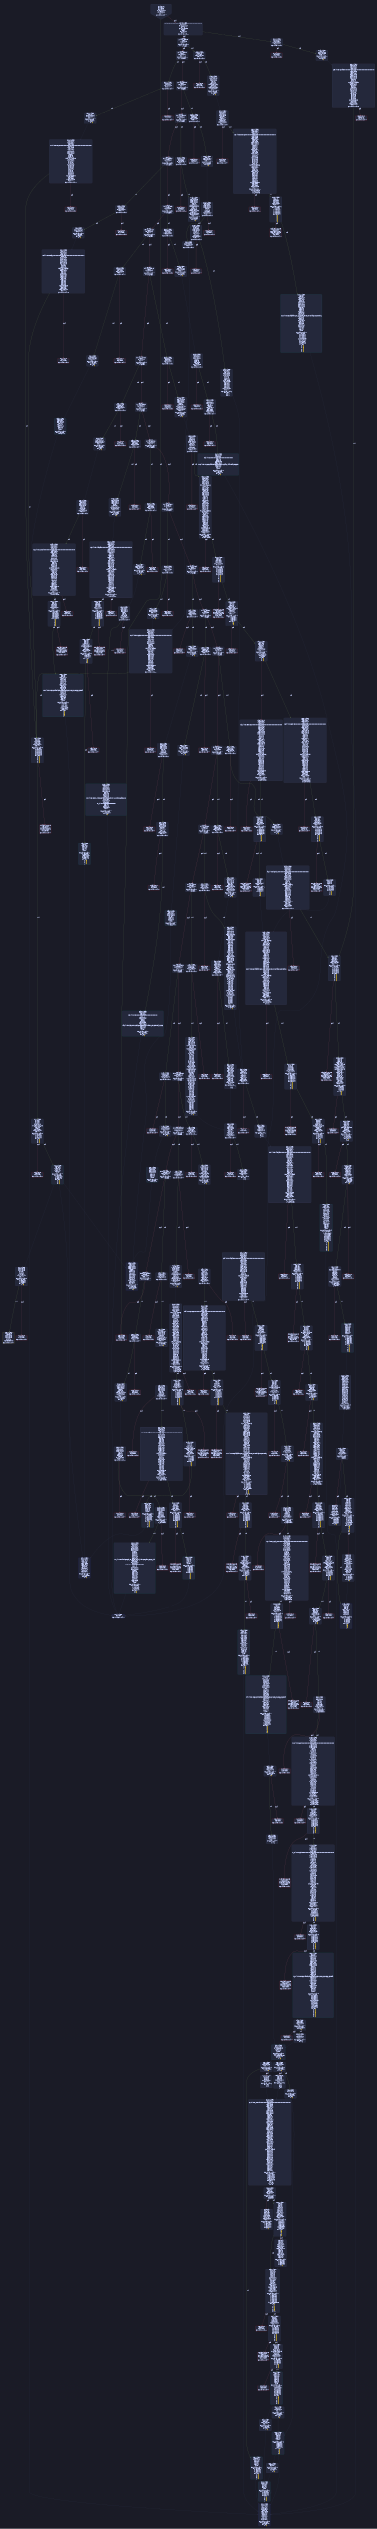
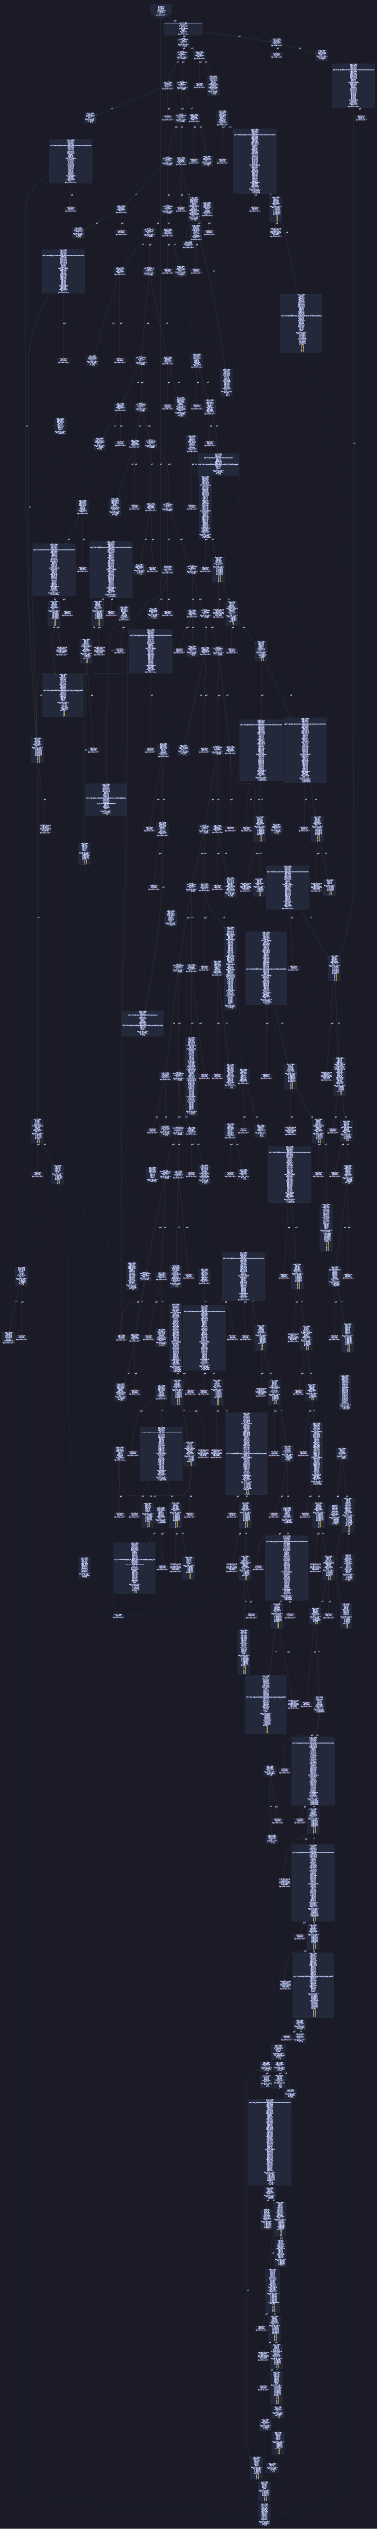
node "[0240] JUMPDEST [0241] STOP Stack size usage: 0, sizeΔ: 0": label "[0240] JUMPDEST [0241] STOP Stack size usage: 0, sizeΔ: 0" -> "[0240] JUMPDEST [0241] STOP Stack size req: 0, sizeΔ: 0"
